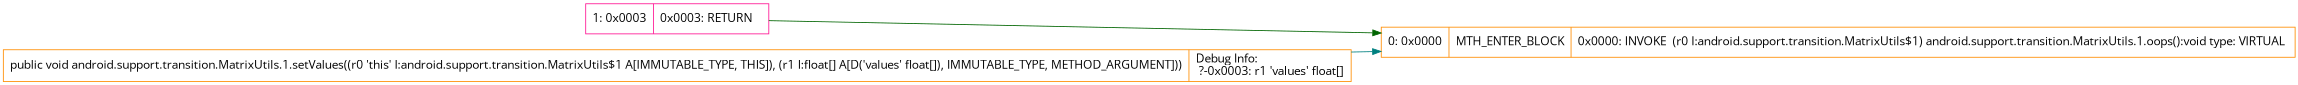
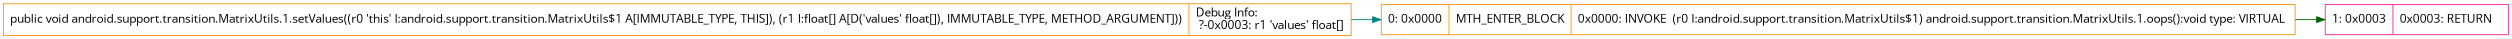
edge "1: 0x0003" -> "0: 0x0000": reversed
